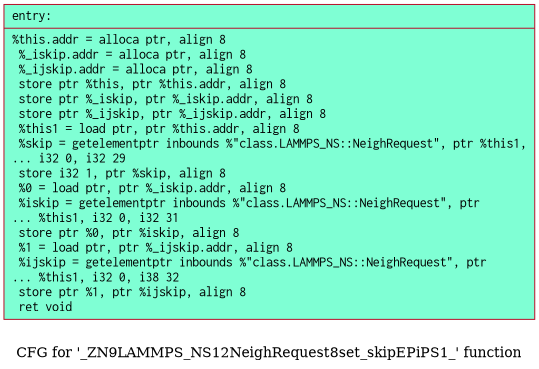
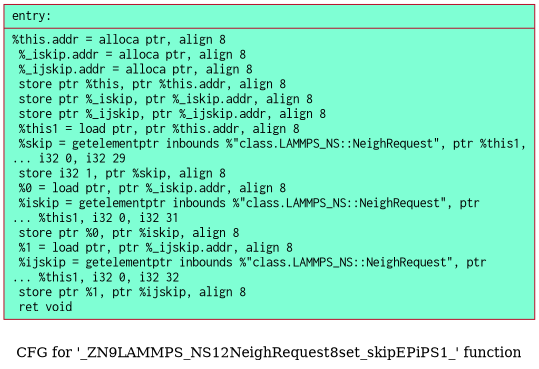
node "entry:": text "... %this1, i32 0, i38 32" -> "... %this1, i32 0, i32 32"
